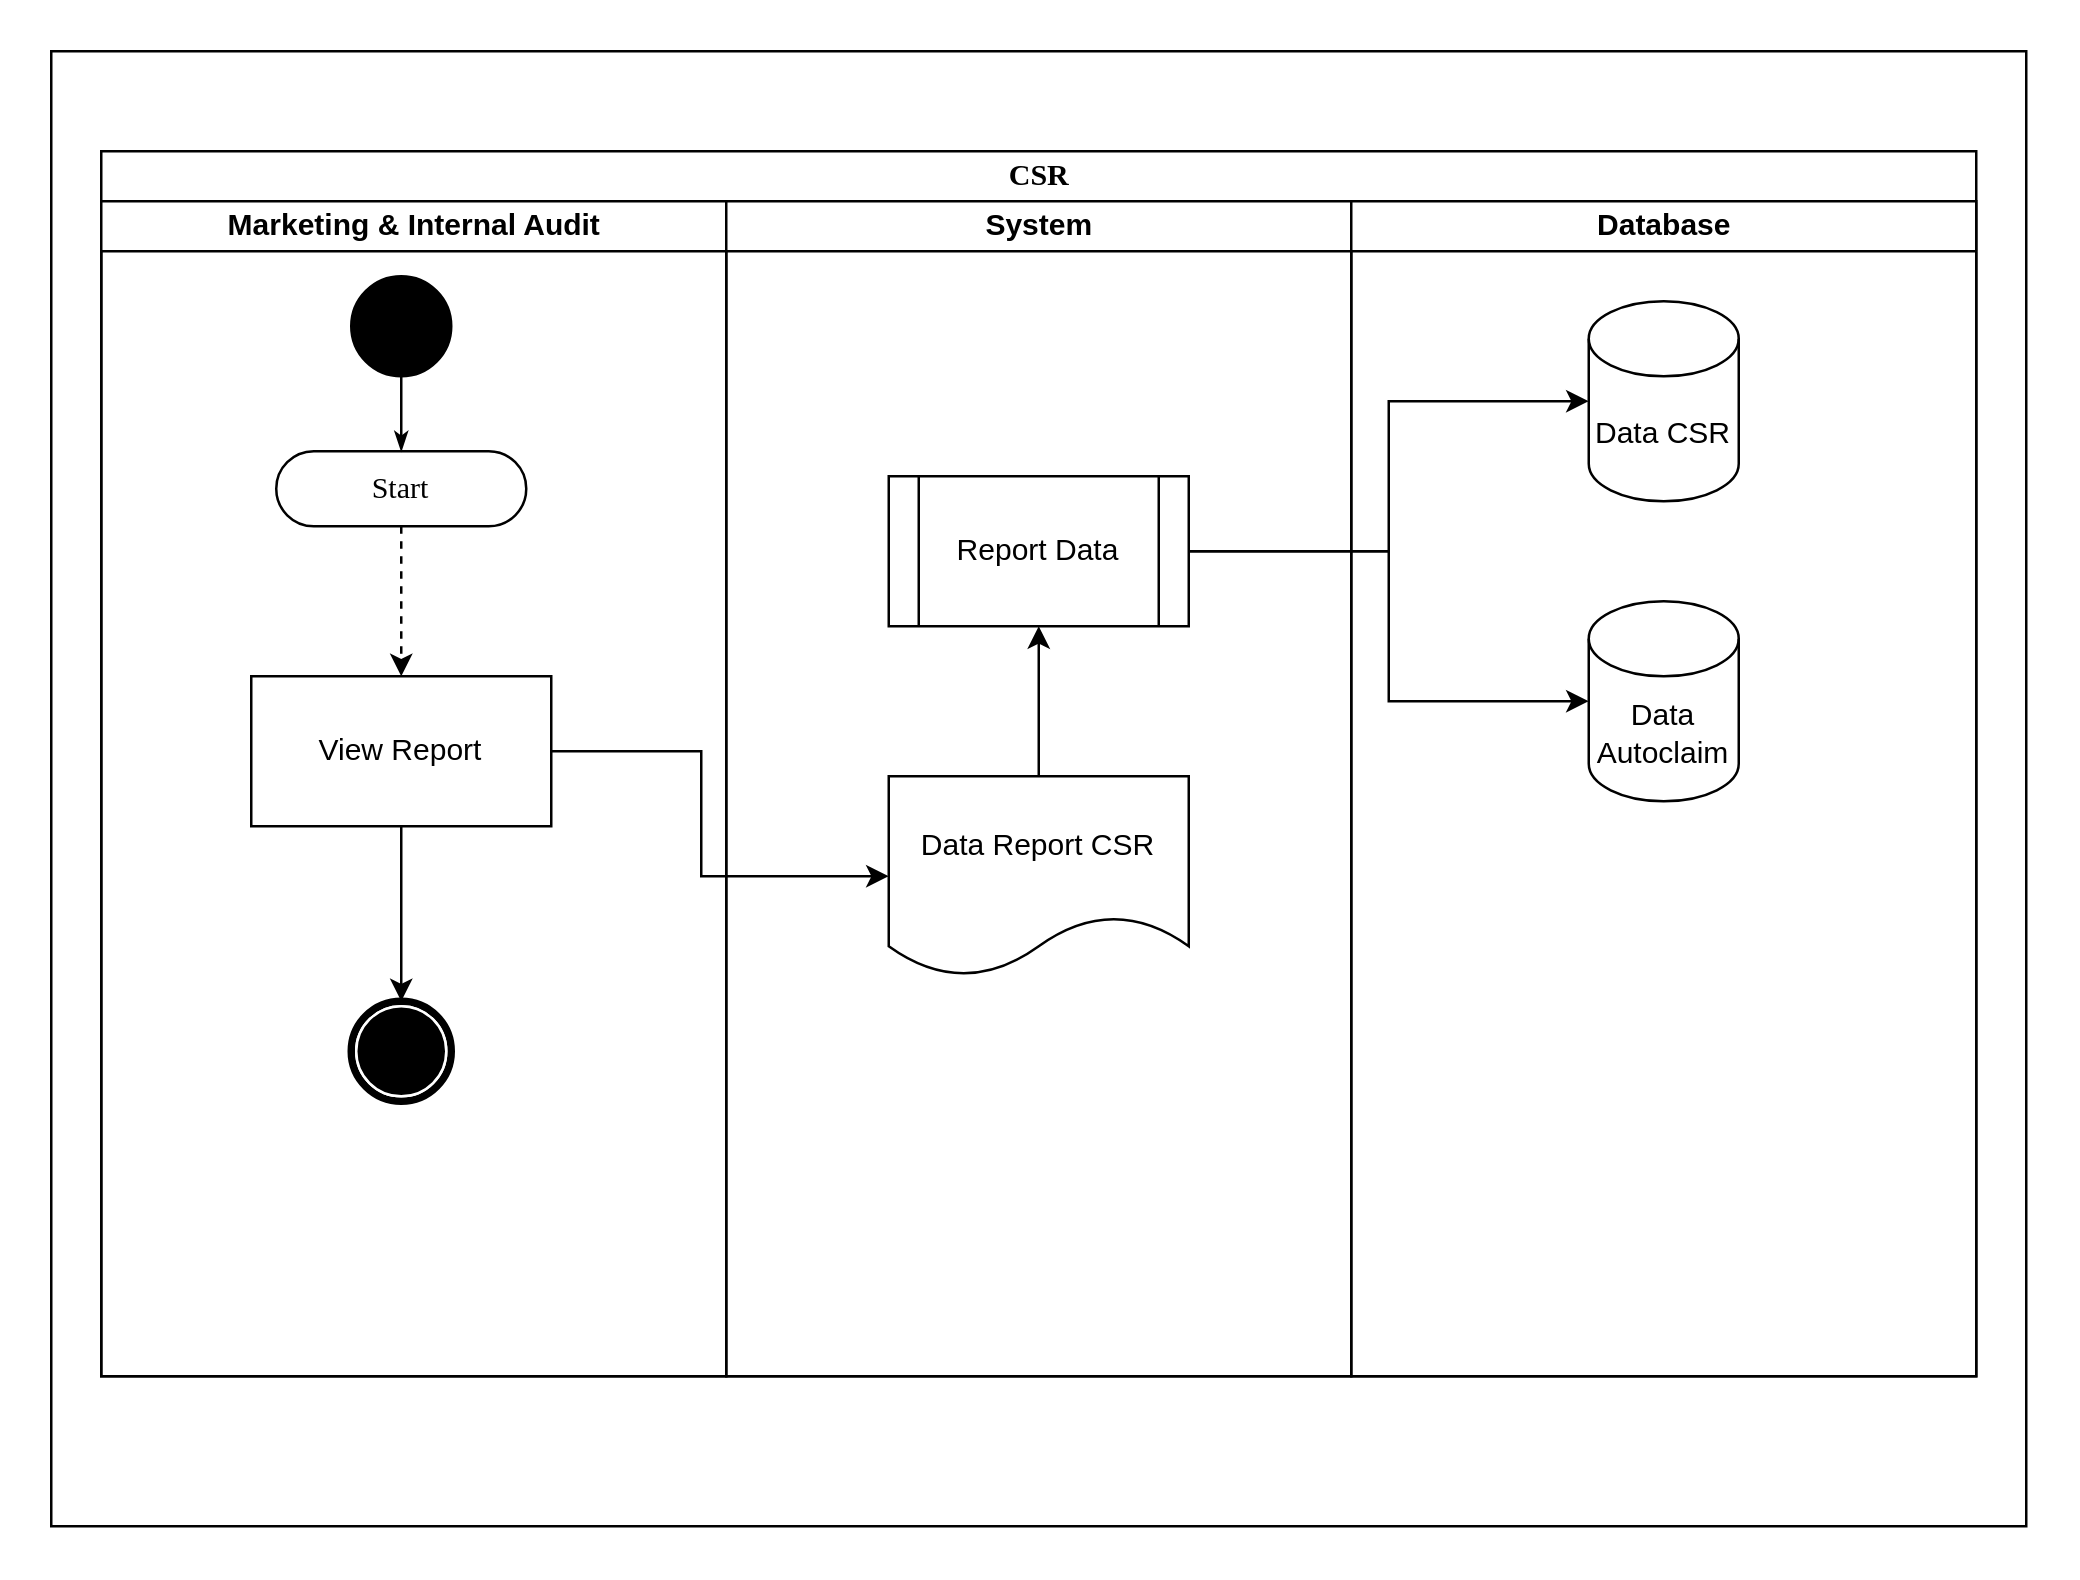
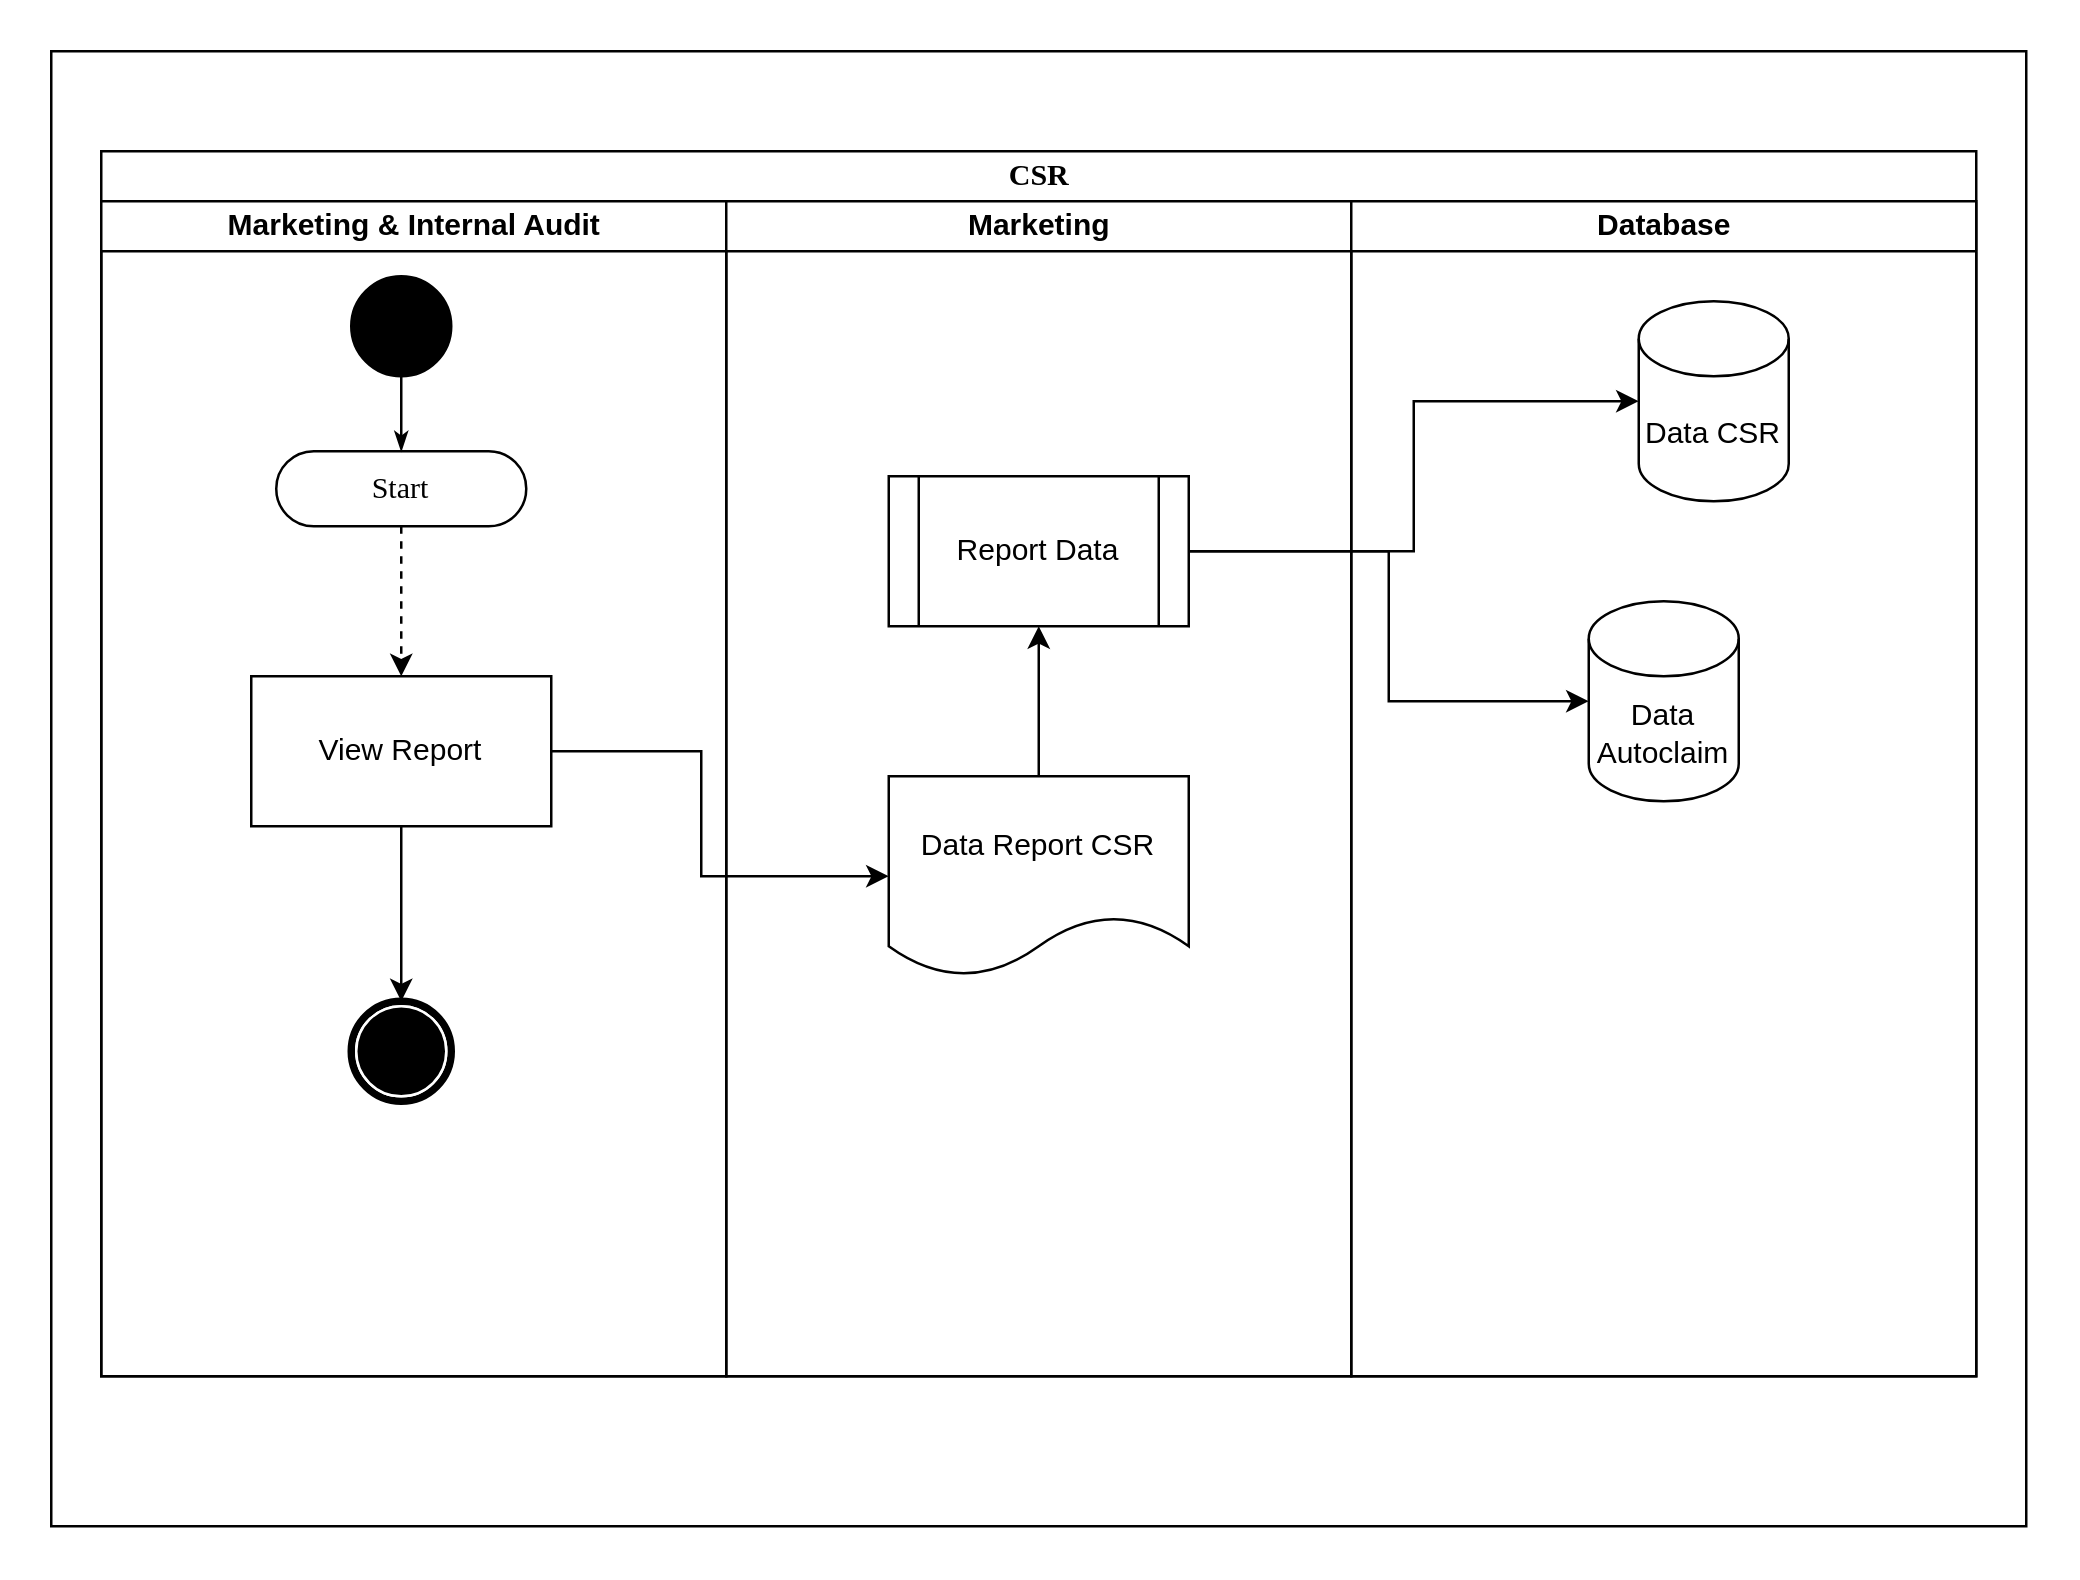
node "System": label "System" -> "Marketing"
node "Data CSR": moved (1664, 401) -> (1714, 401)
